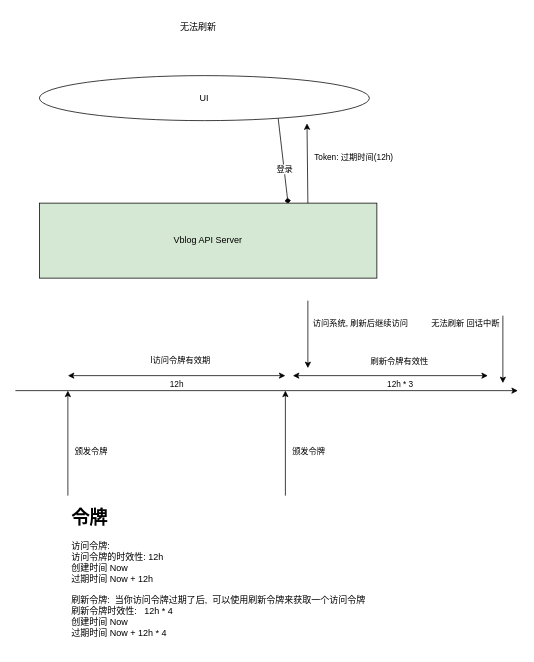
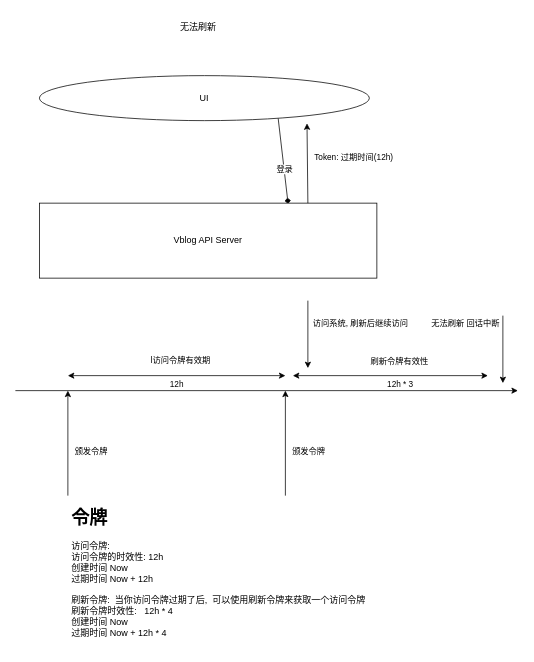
node "Vblog API Server": fillcolor #d5e8d4 -> #ffffff
